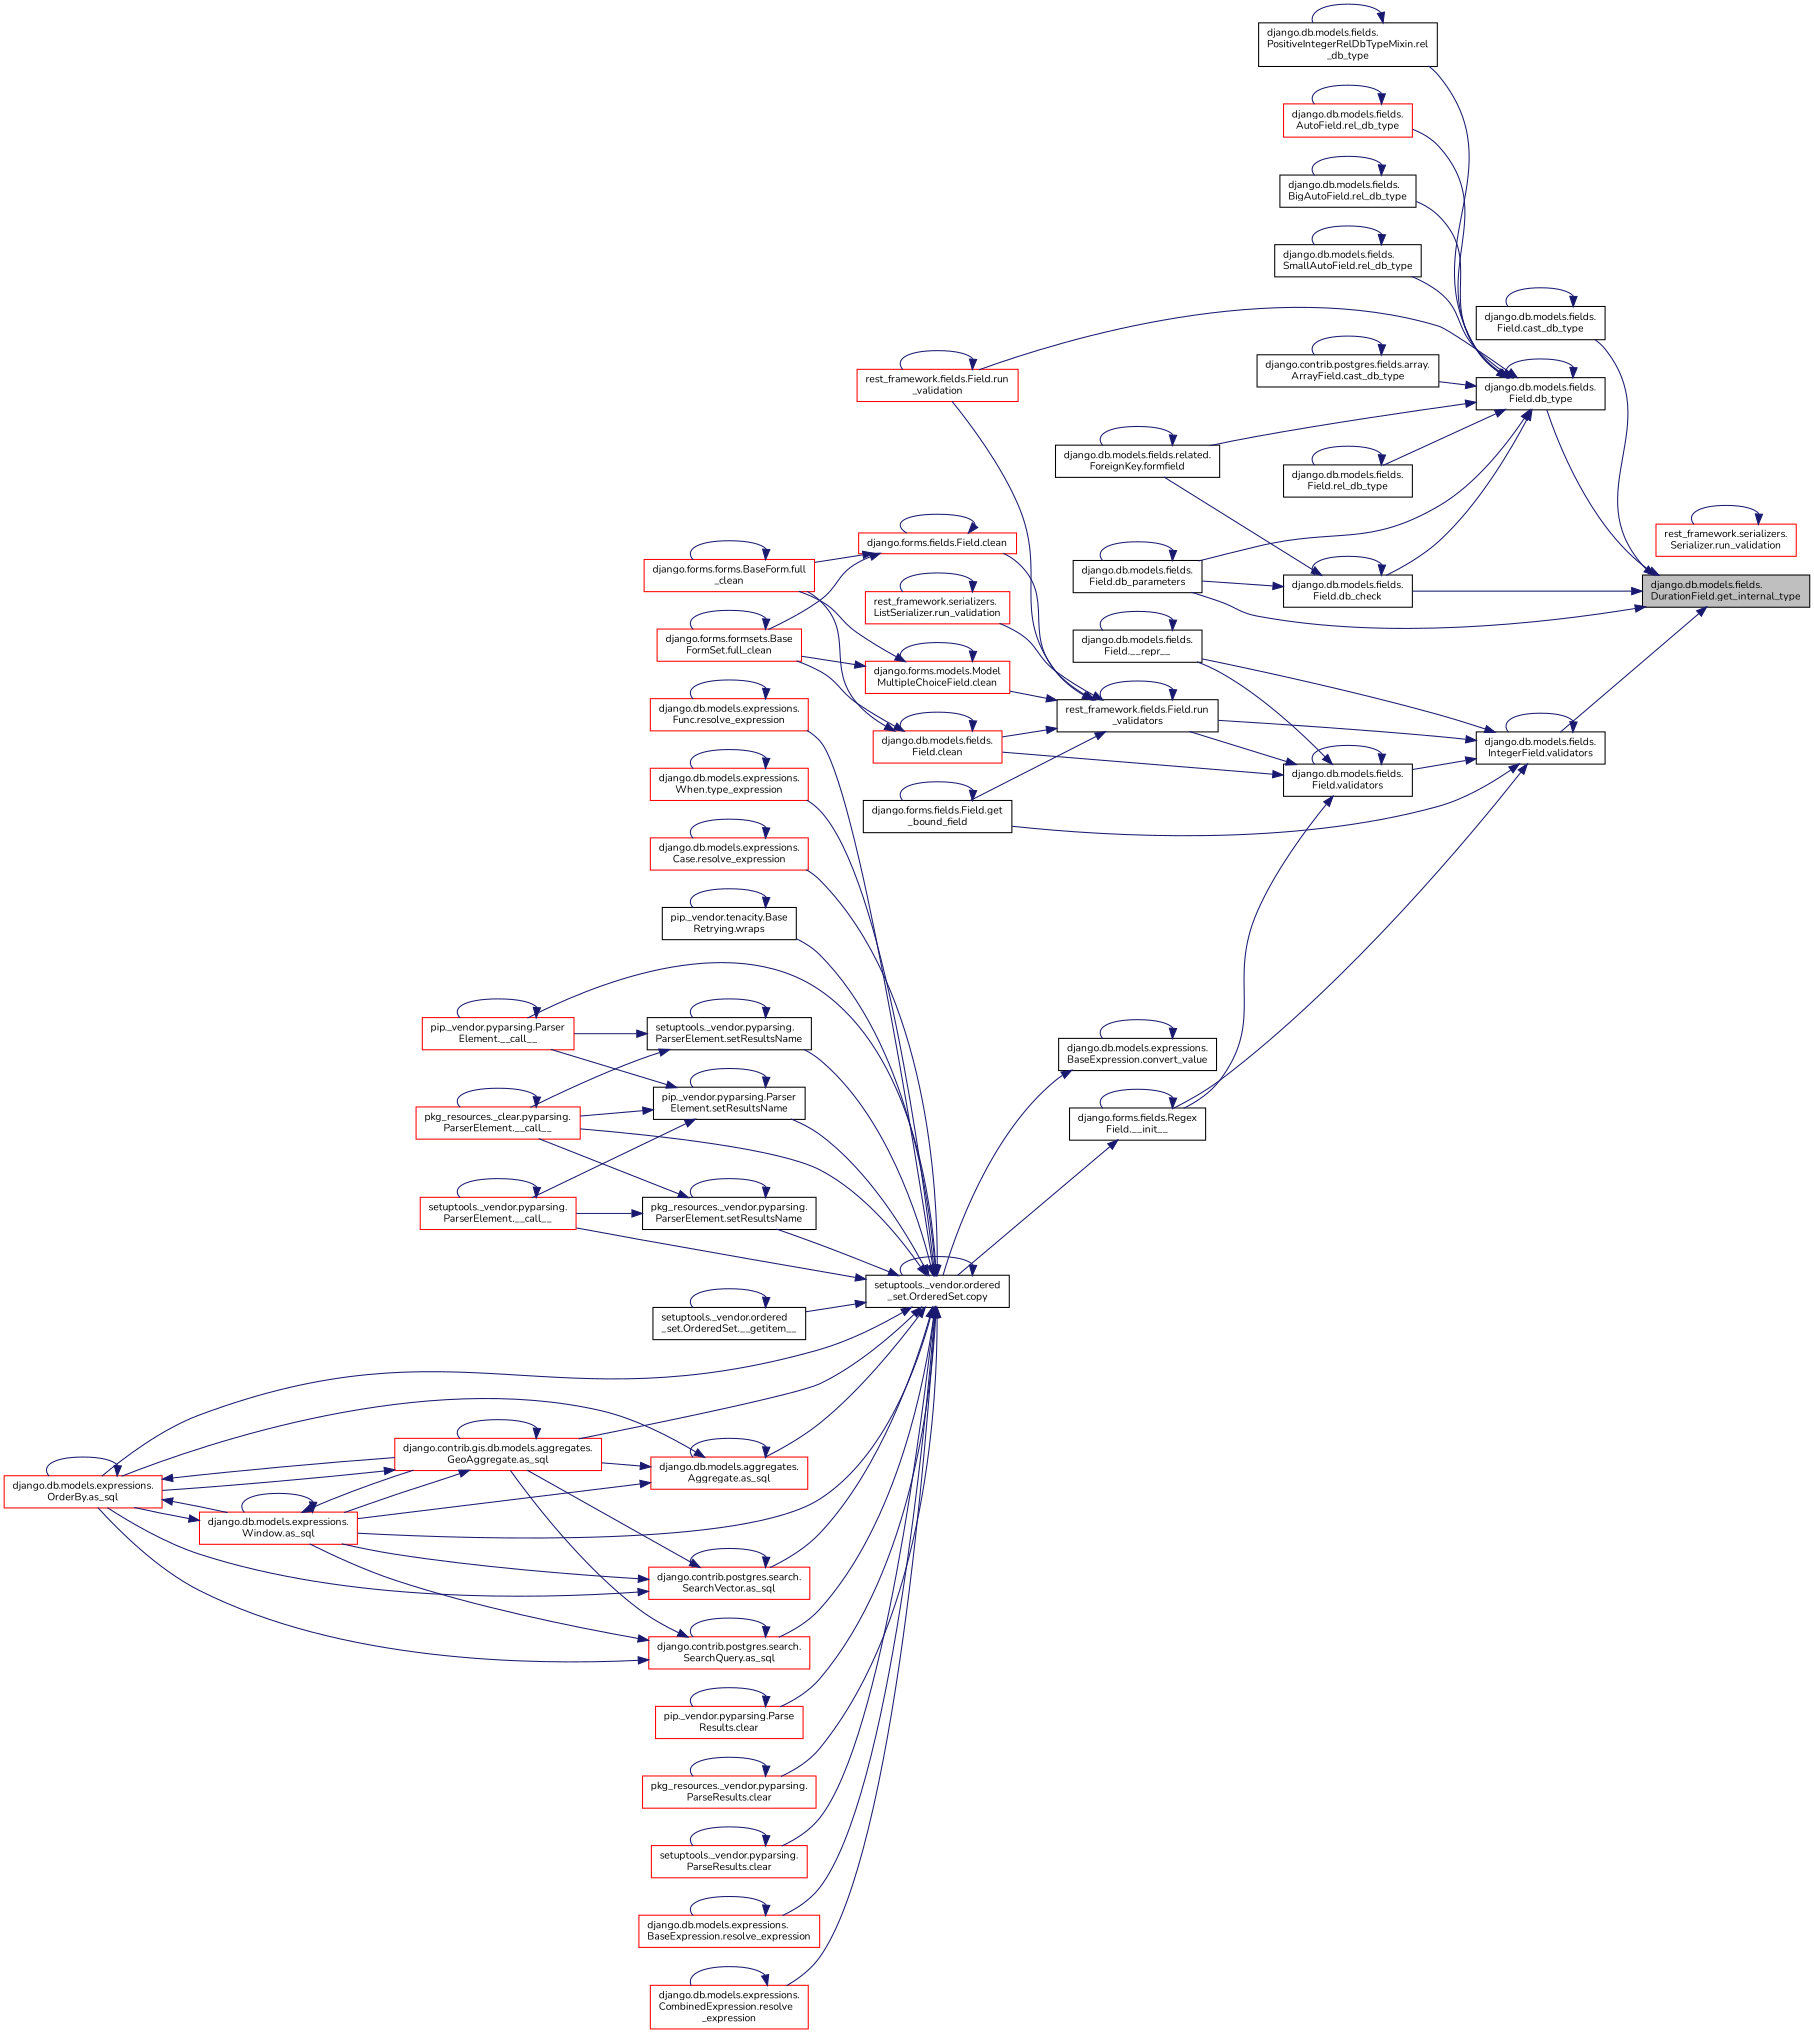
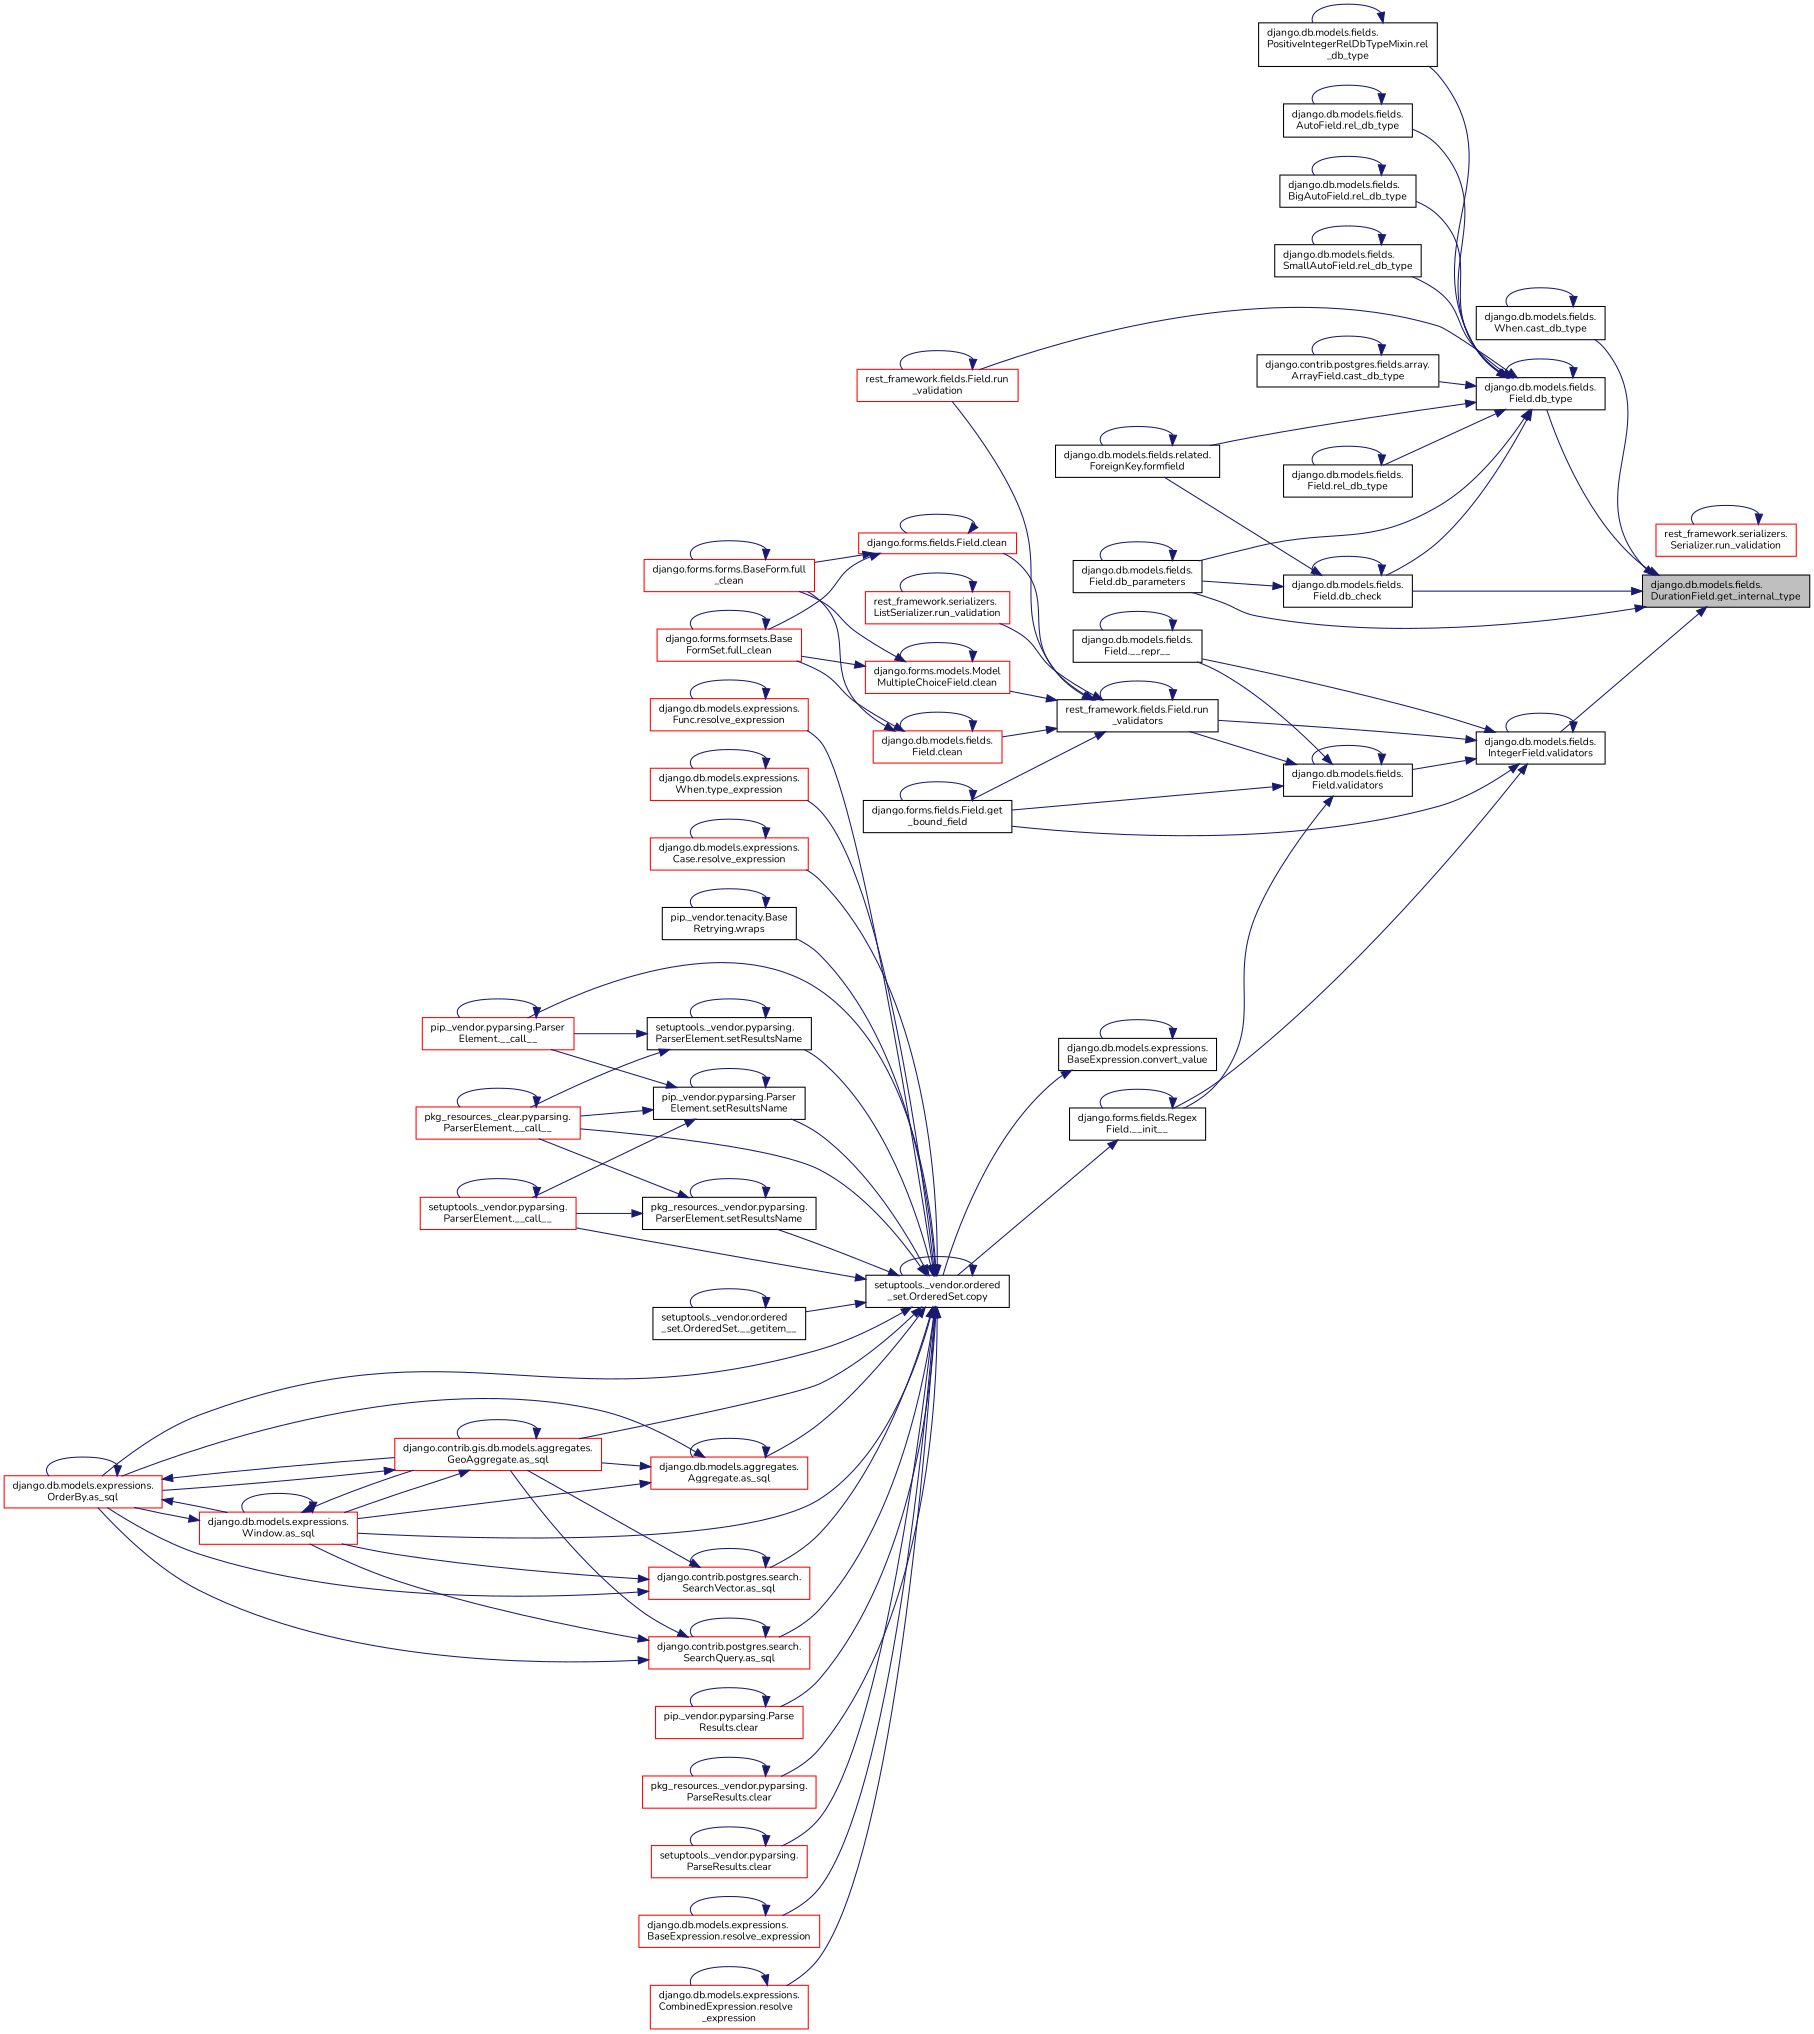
node "django.db.models.fields. AutoField.rel_db_type": color red -> black
node "django.db.models.fields. Field.cast_db_type": label "django.db.models.fields. Field.cast_db_type" -> "django.db.models.fields. When.cast_db_type"
edge "django.db.models.fields. Field.clean" -> "django.db.models.fields. Field.validators": now "django.forms.fields.Field.get _bound_field" -> "django.db.models.fields. Field.validators"
